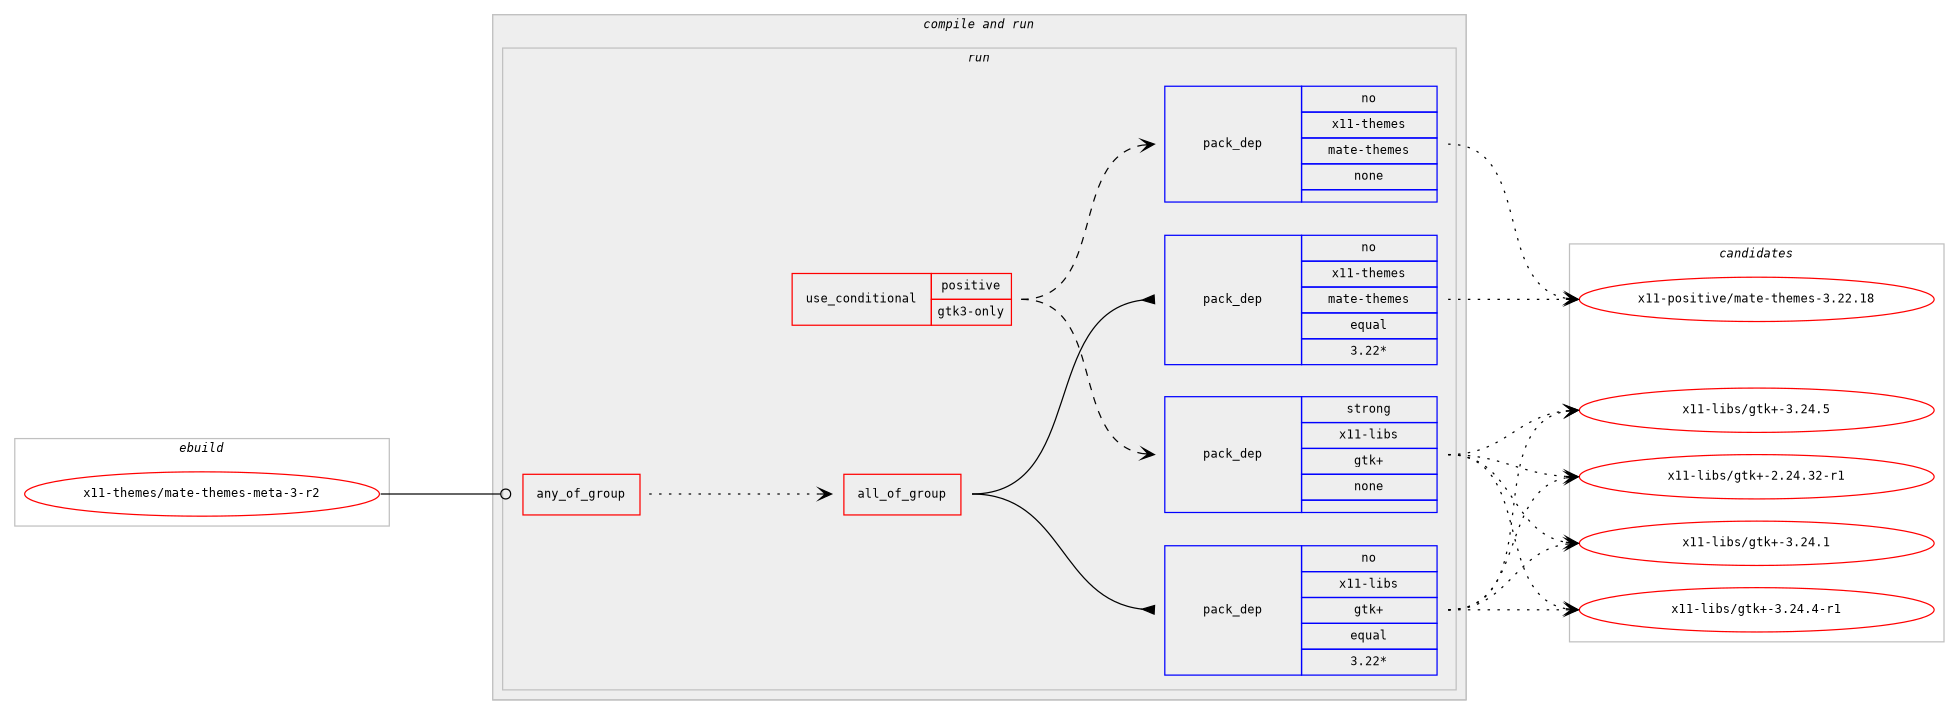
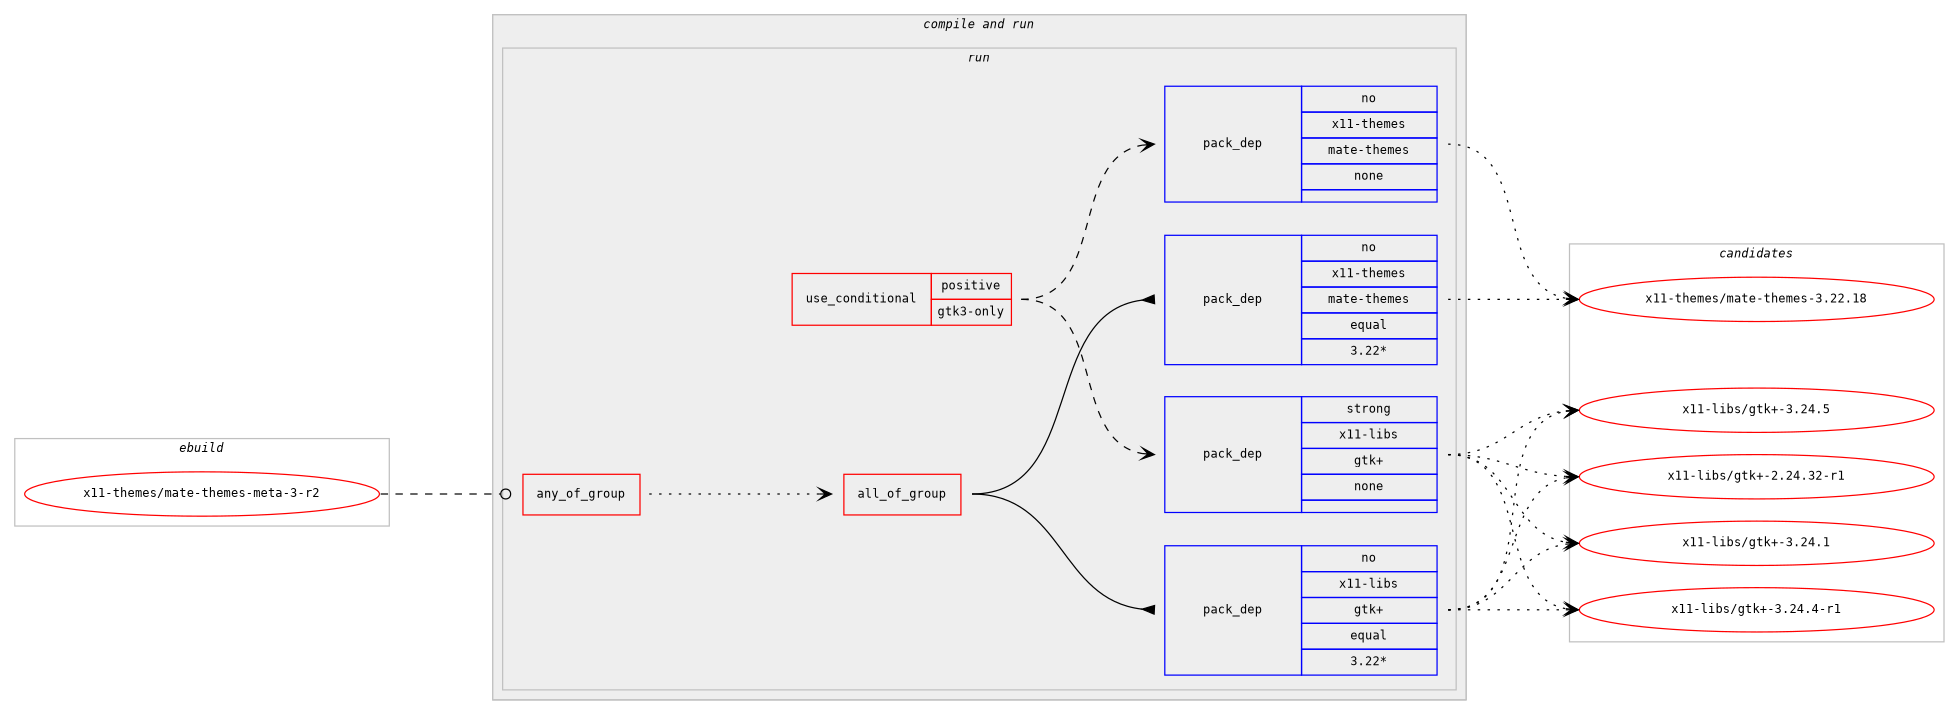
node "x11-positive/mate-themes-3.22.18": label "x11-positive/mate-themes-3.22.18" -> "x11-themes/mate-themes-3.22.18"
edge "x11-themes/mate-themes-meta-3-r2" -> "any_of_group": style solid -> dashed
